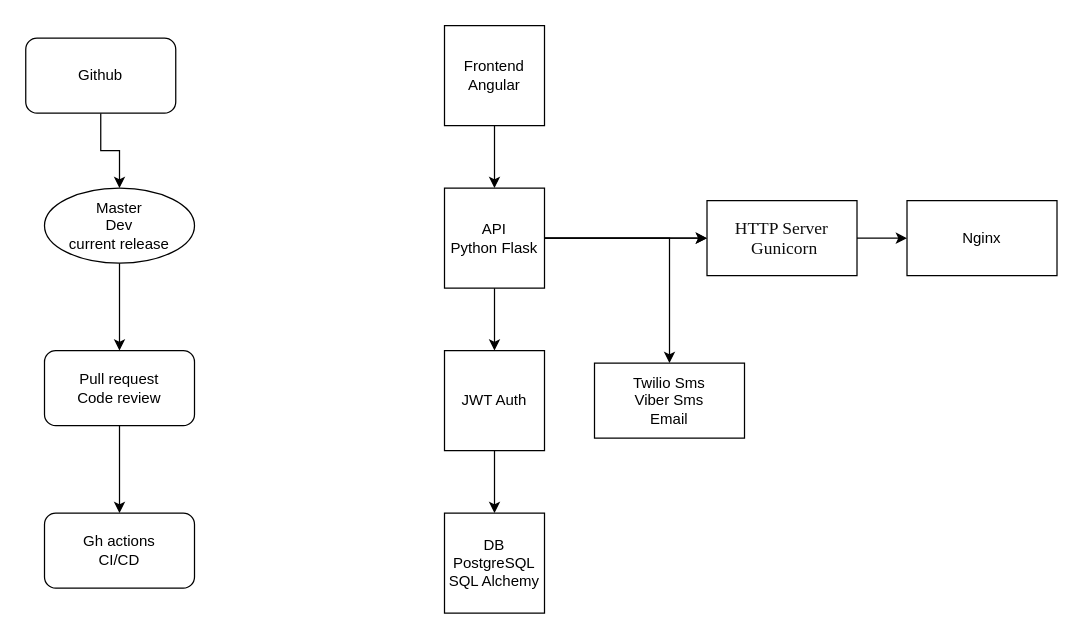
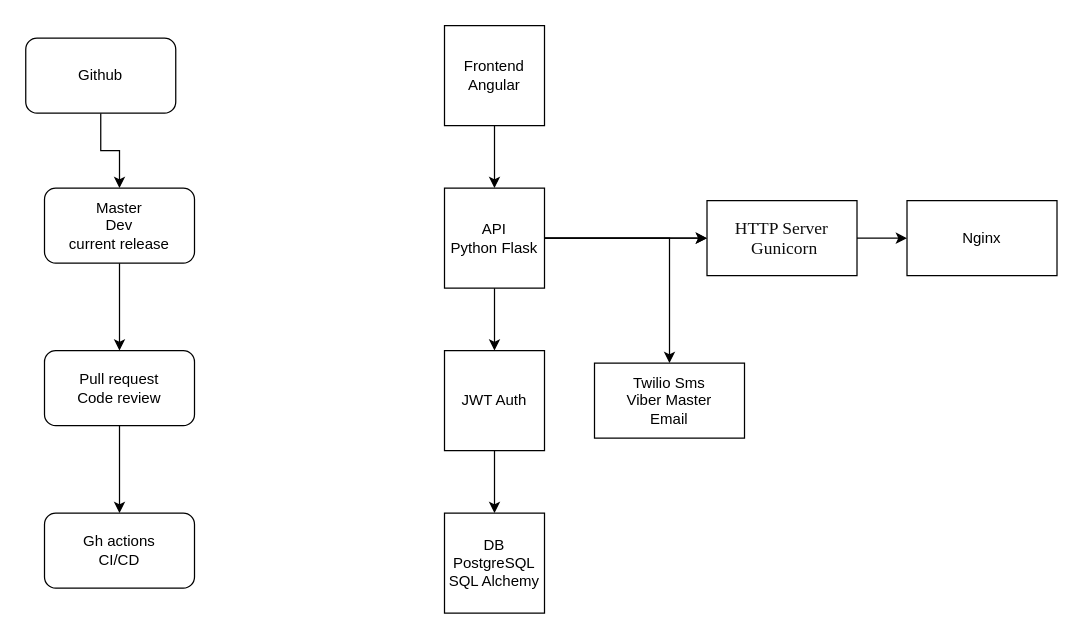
node "Master Dev current release": shape ellipse -> rounded rectangle
node "Twilio Sms Viber Sms Email": label "Twilio Sms Viber Sms Email" -> "Twilio Sms Viber Master Email"
